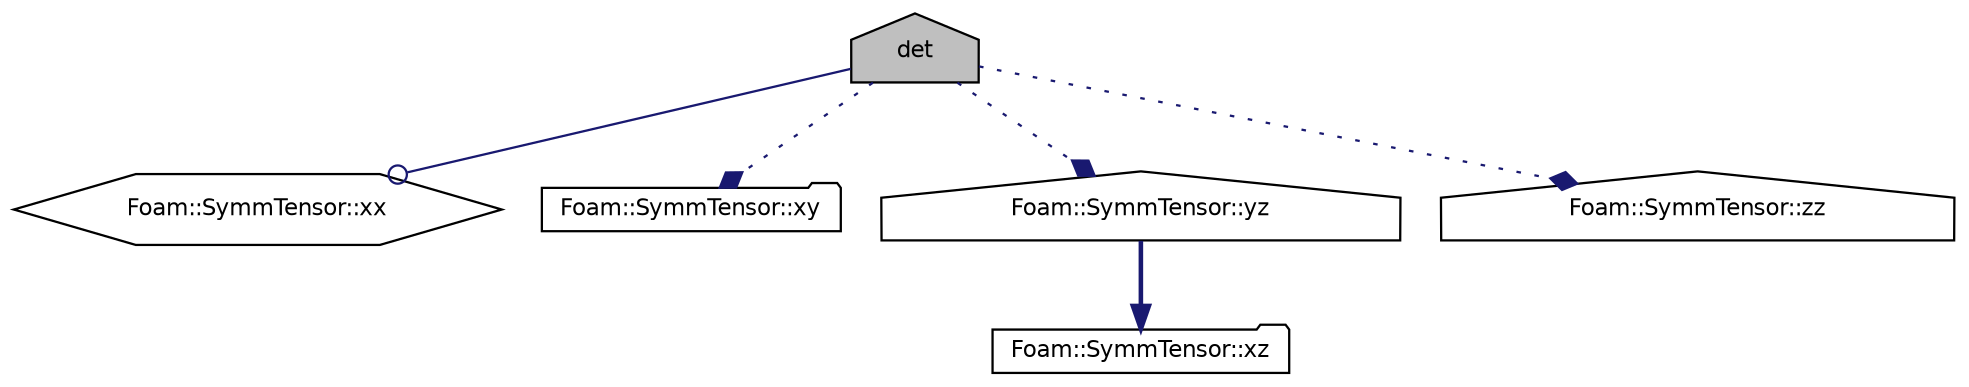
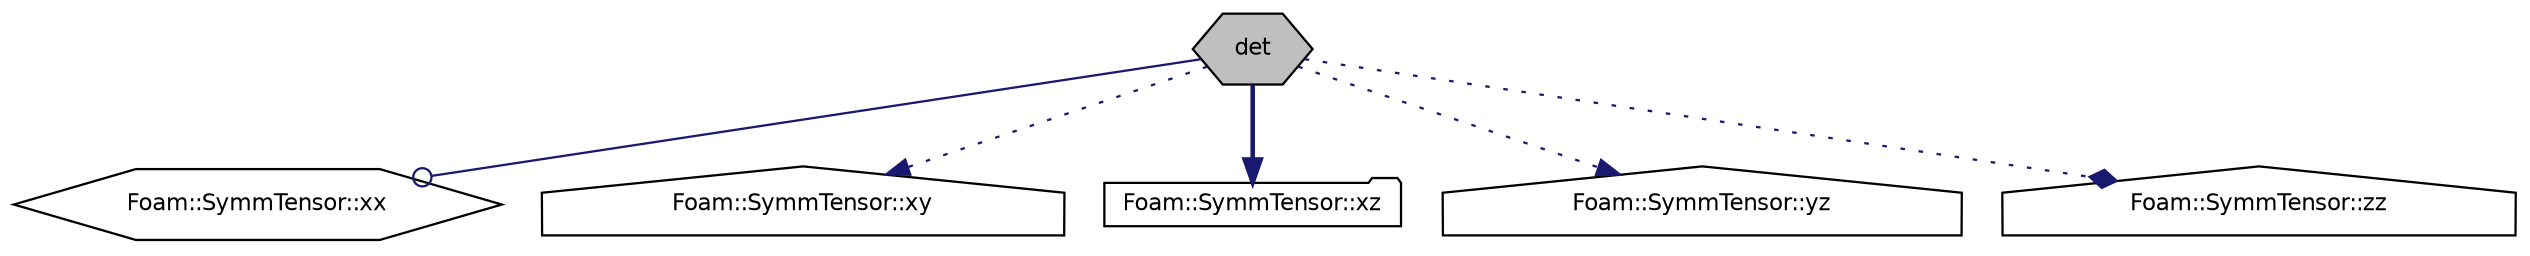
node "det": shape house -> hexagon
edge "det" -> "Foam::SymmTensor::yz": arrowhead diamond -> normal
edge "det" -> "Foam::SymmTensor::xy": arrowhead diamond -> normal
node "Foam::SymmTensor::xy": shape folder -> house
edge "Foam::SymmTensor::yz" -> "Foam::SymmTensor::xz": now "det" -> "Foam::SymmTensor::xz"
